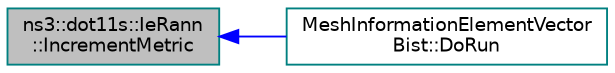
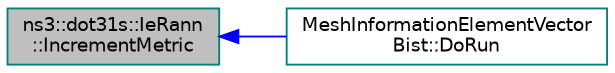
node "ns3::dot11s::IeRann ::IncrementMetric": label "ns3::dot11s::IeRann ::IncrementMetric" -> "ns3::dot31s::IeRann ::IncrementMetric"
